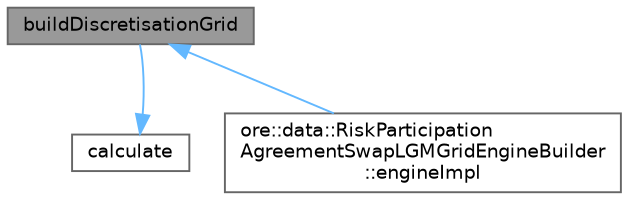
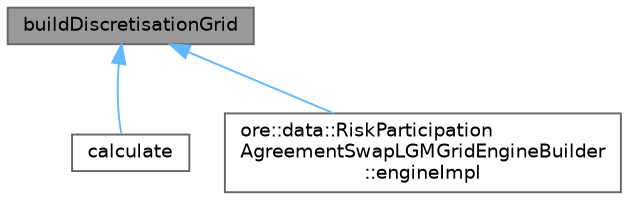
edge "buildDiscretisationGrid" -> "calculate": reversed
